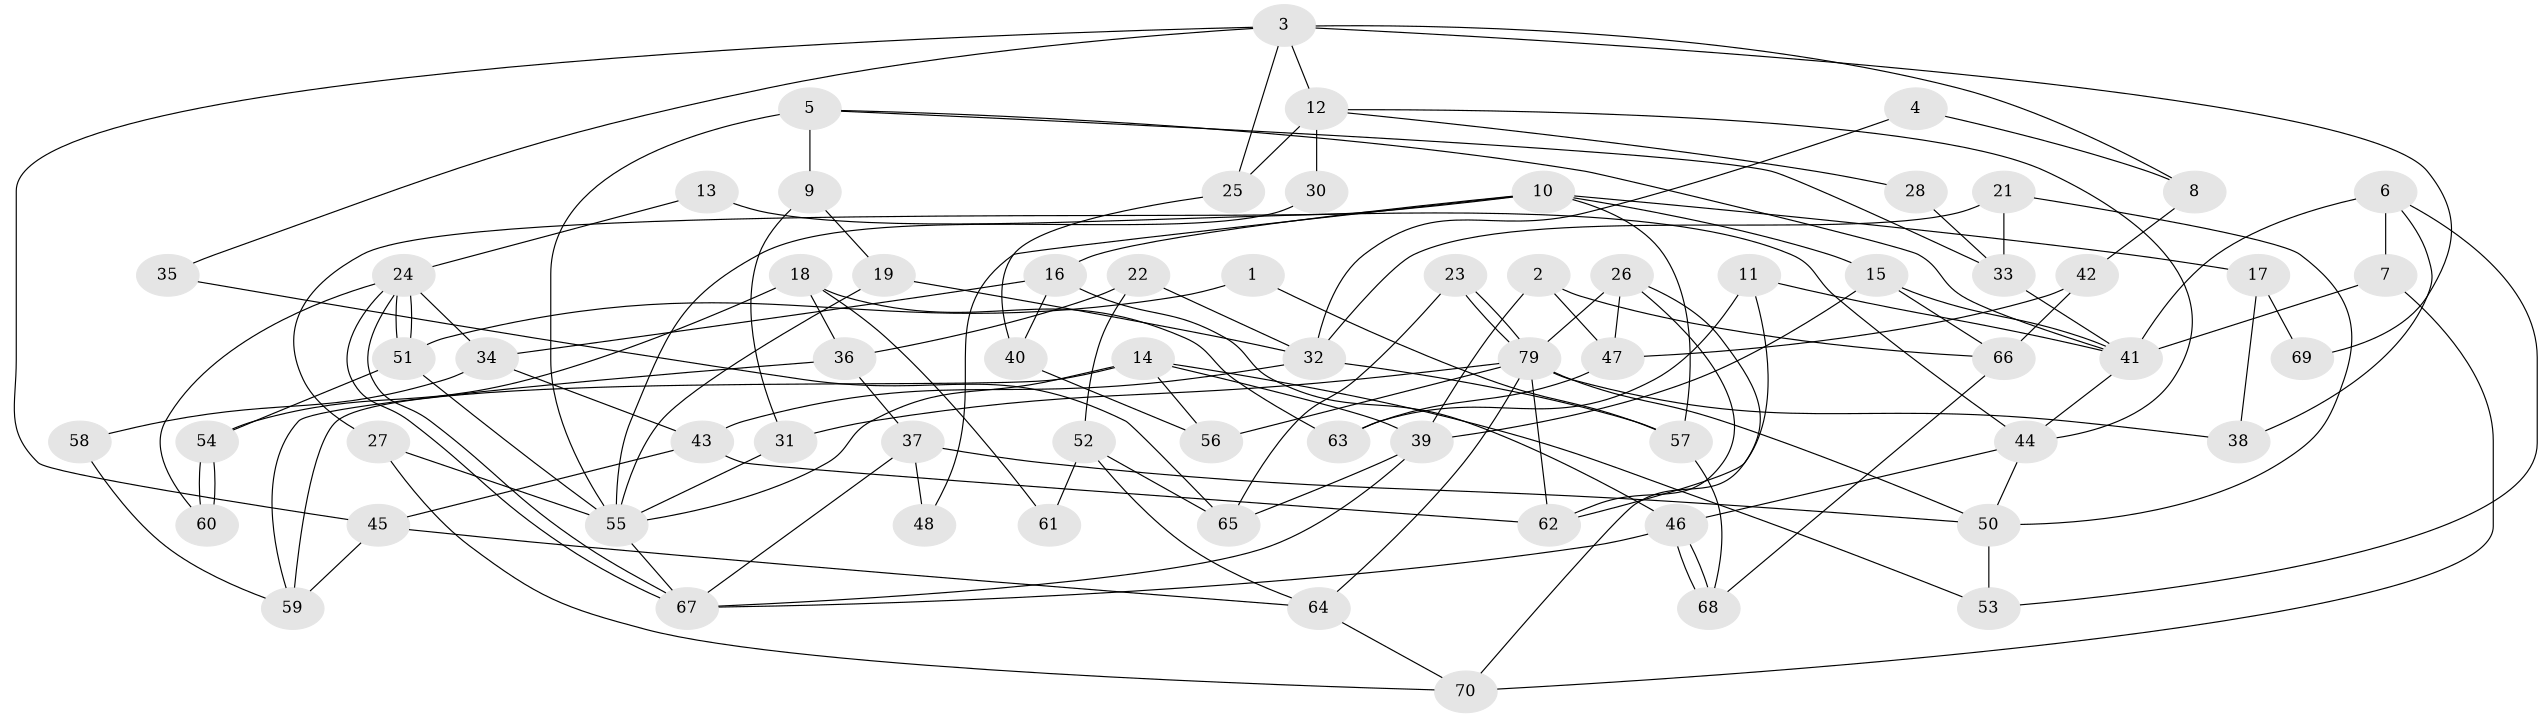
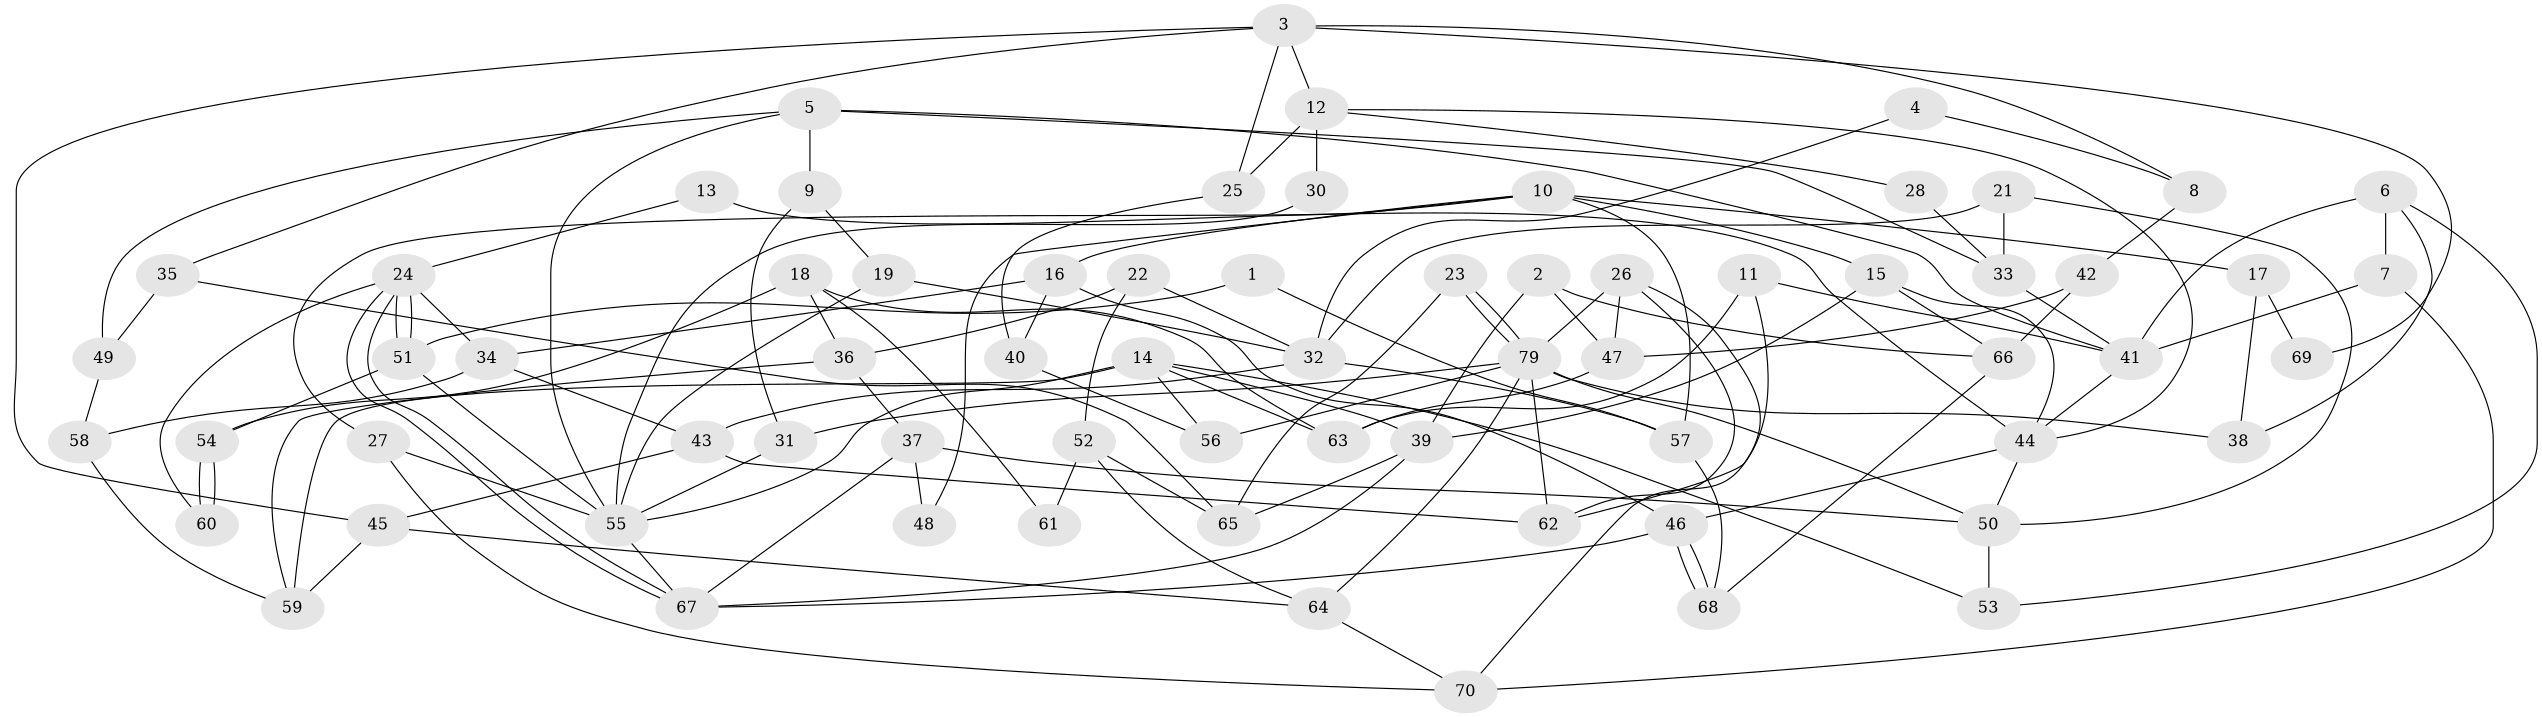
edge "15" -- "41": now "15" -- "44"
node "49": added
edge "14" -- "63": added
